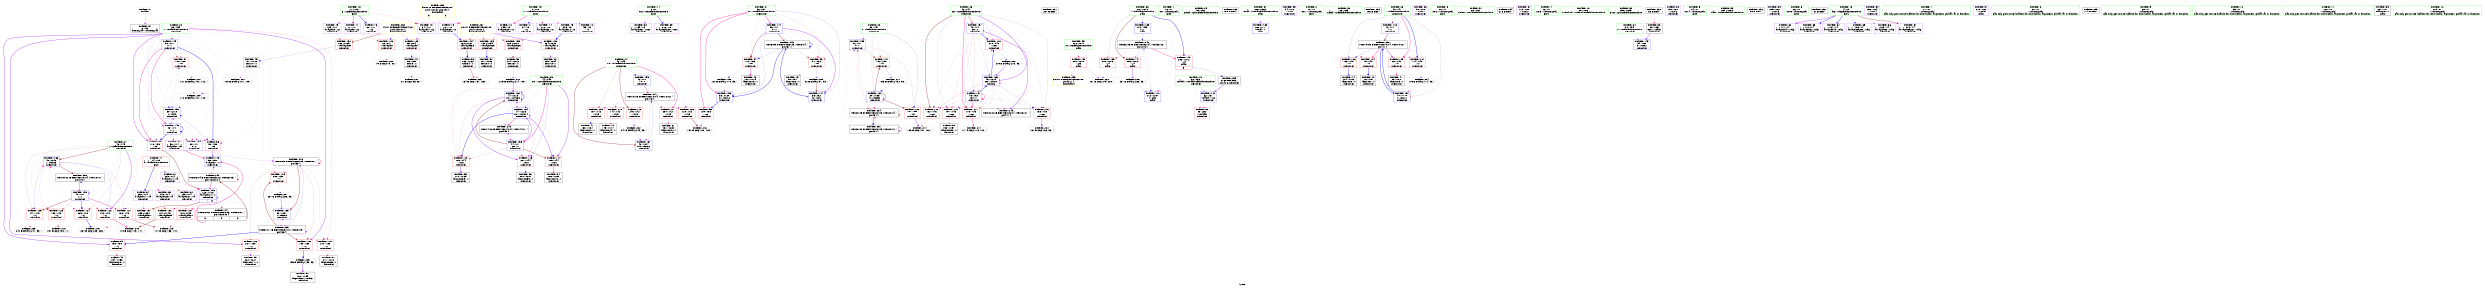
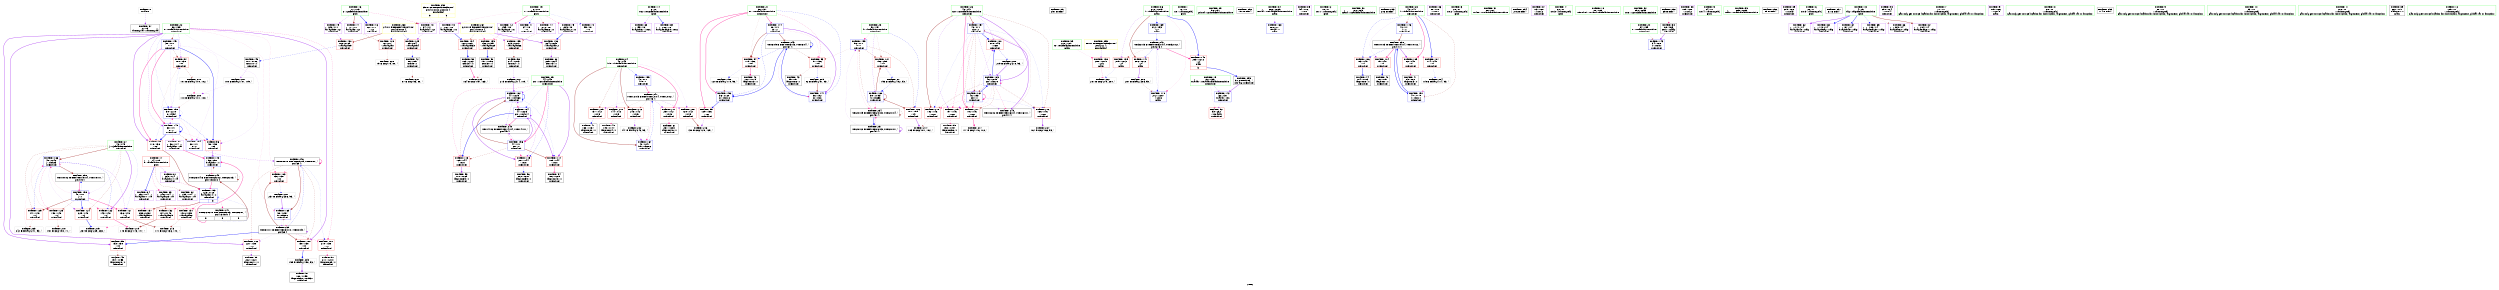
edge "NodeID: 140" -> "NodeID: 295": style dashed -> bold
edge "NodeID: 138" -> "NodeID: 253": reversed
node "NodeID: 163": text "_Z5only" -> "_Z5solvei"
